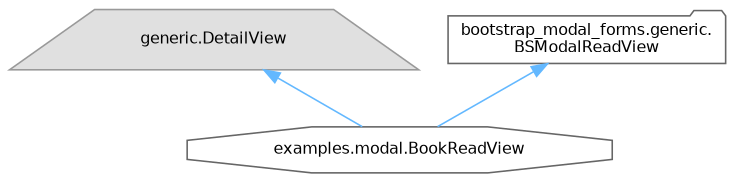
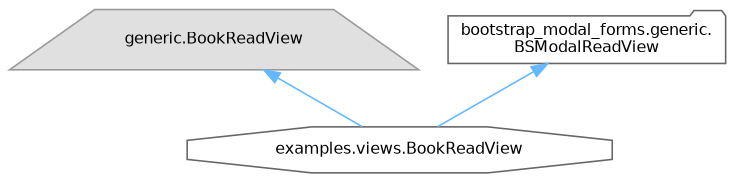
node "generic.DetailView": label "generic.DetailView" -> "generic.BookReadView"
node "examples.modal.BookReadView": label "examples.modal.BookReadView" -> "examples.views.BookReadView"
